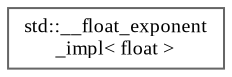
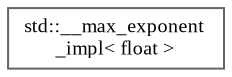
node "std::__float_exponent _impl< float >": label "std::__float_exponent _impl< float >" -> "std::__max_exponent _impl< float >"
